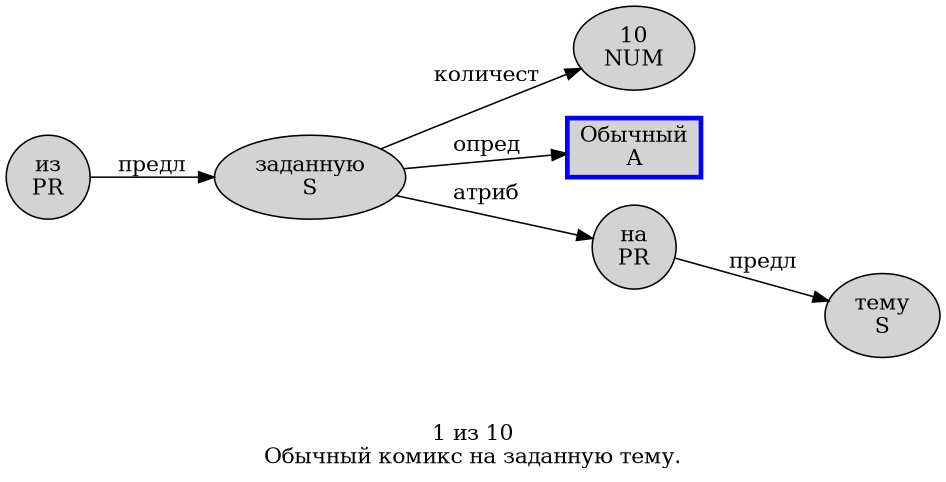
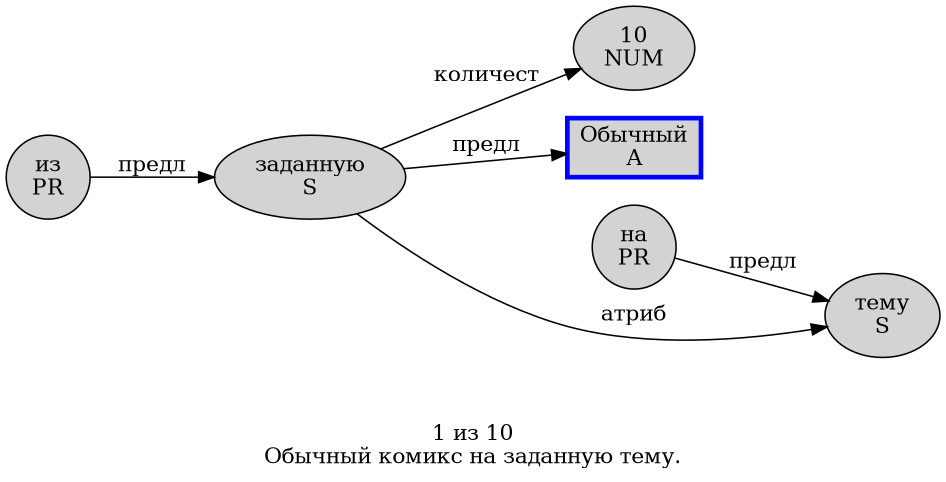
edge "заданную S" -> "Обычный A": label "опред" -> "предл"
edge "заданную S" -> "на PR": now "заданную S" -> "тему S"
